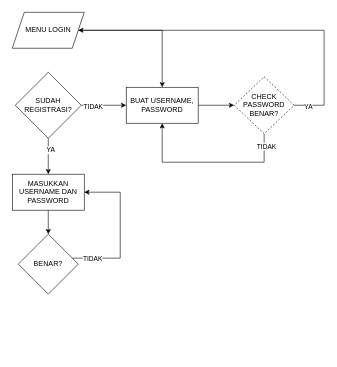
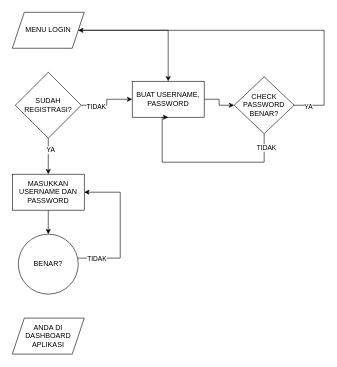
node "BUAT USERNAME, PASSWORD": moved (162, 105) -> (168, 99)
node "CHECK PASSWORD BENAR?": style dashed -> solid
node "BENAR?": shape diamond -> ellipse
node "ANDA DI DASHBOARD APLIKASI": added
